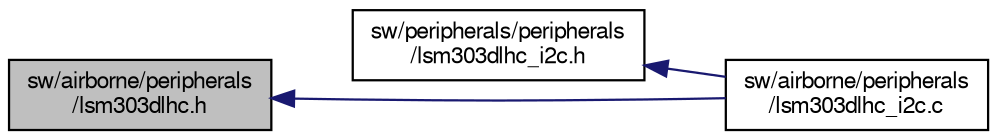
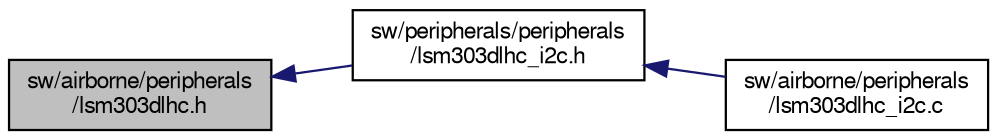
edge "sw/airborne/peripherals /lsm303dlhc_i2c.c" -> "sw/airborne/peripherals /lsm303dlhc.h": now "sw/peripherals/peripherals /lsm303dlhc_i2c.h" -> "sw/airborne/peripherals /lsm303dlhc.h"
